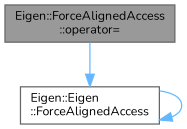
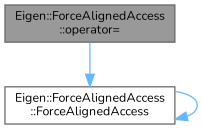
node "Eigen::Eigen ::ForceAlignedAccess": label "Eigen::Eigen ::ForceAlignedAccess" -> "Eigen::ForceAlignedAccess ::ForceAlignedAccess"
